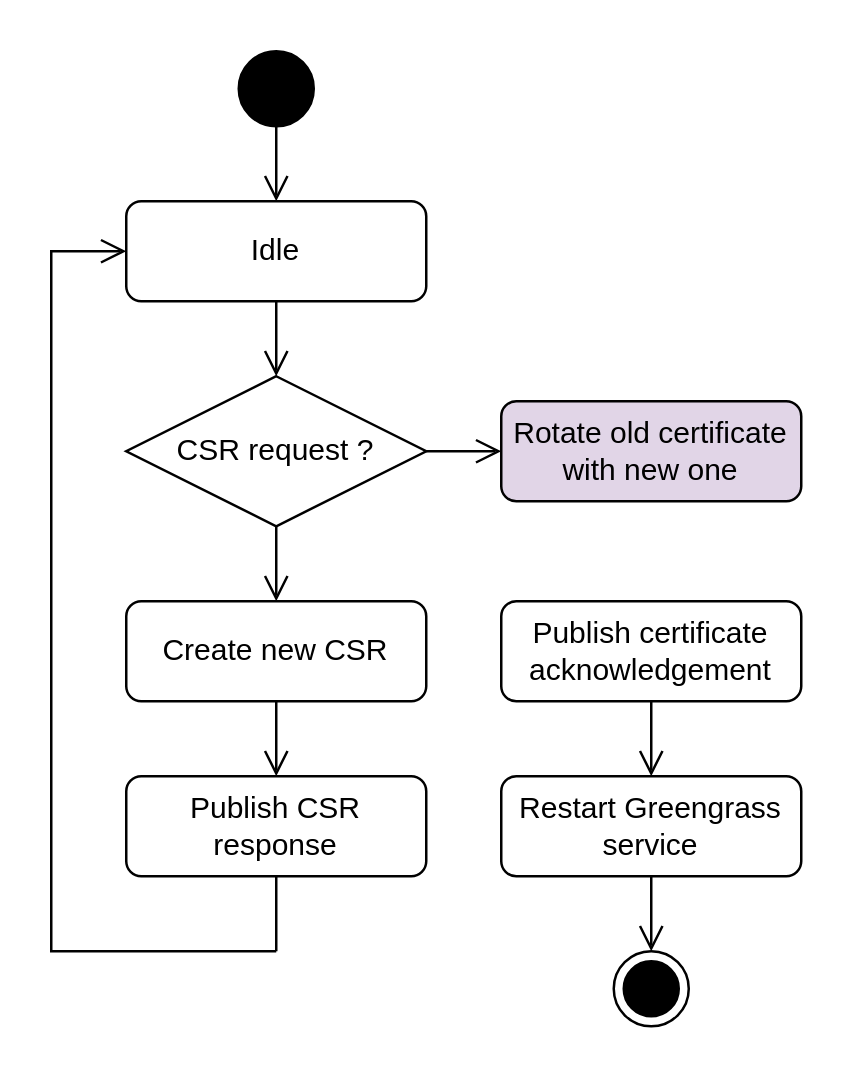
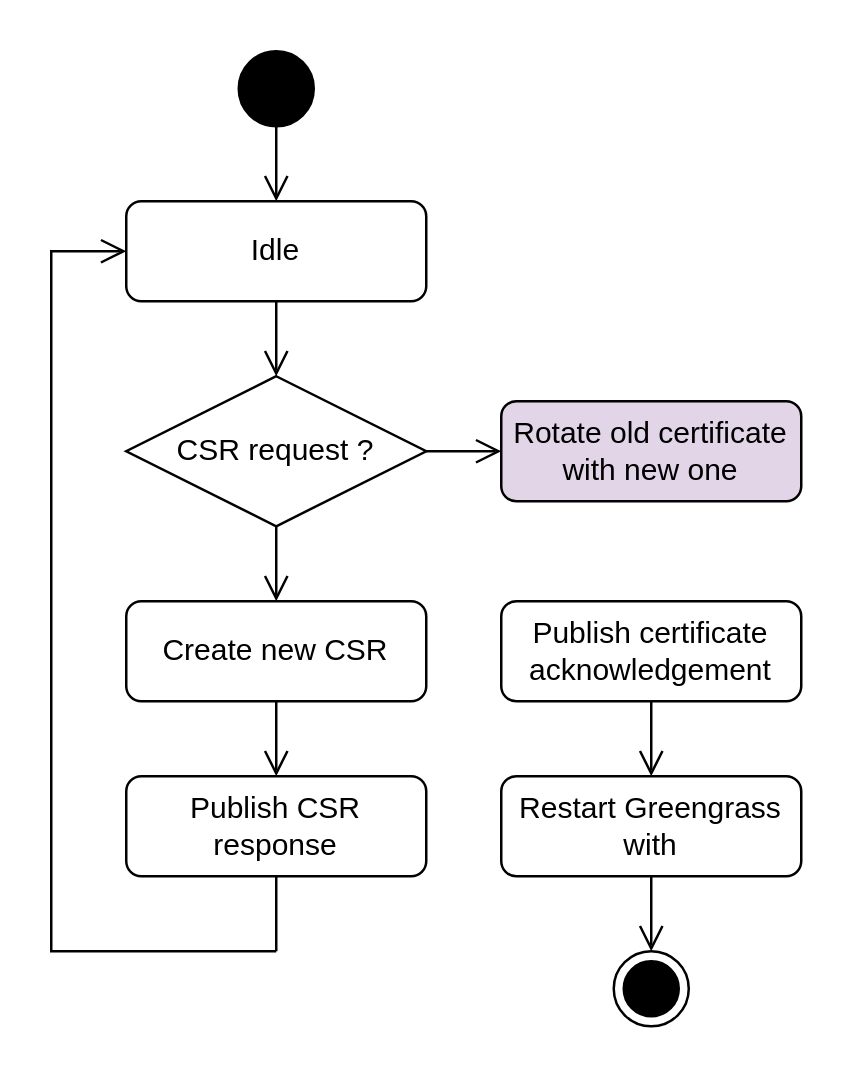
node "Restart Greengrass service": label "Restart Greengrass service" -> "Restart Greengrass with"
